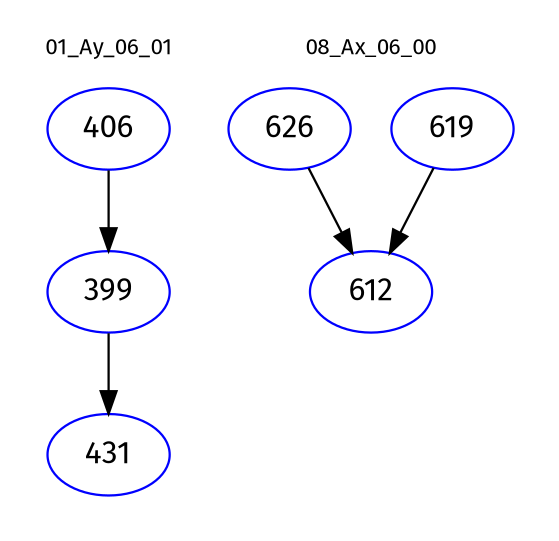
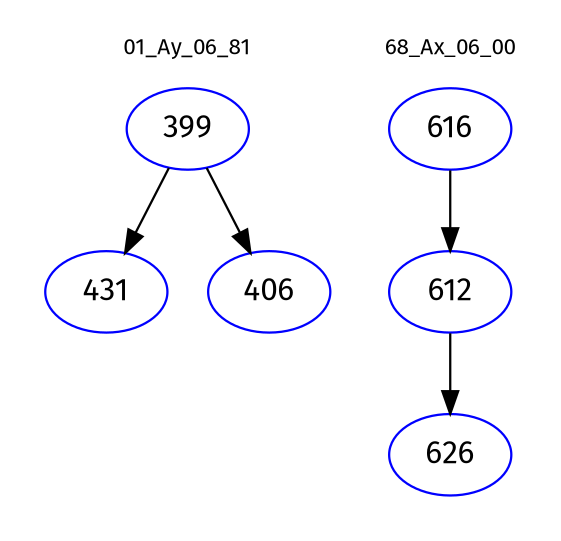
cluster "01_Ay_06_01": label "01_Ay_06_01" -> "01_Ay_06_81"
cluster "08_Ax_06_00": label "08_Ax_06_00" -> "68_Ax_06_00"
node "619": label "619" -> "616"
edge "406" -> "399": reversed
edge "626" -> "612": reversed
